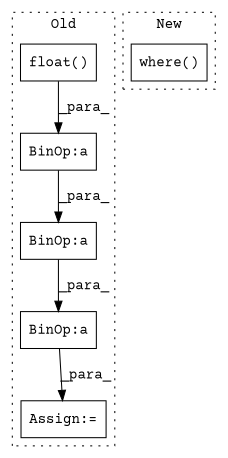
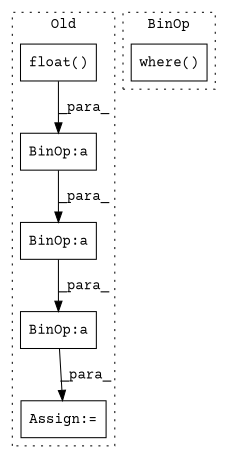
cluster "New": label "New" -> "BinOp"
